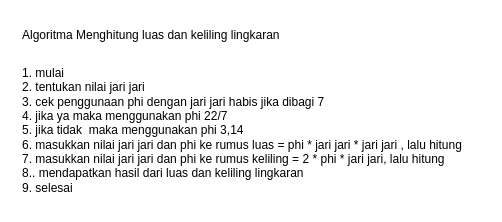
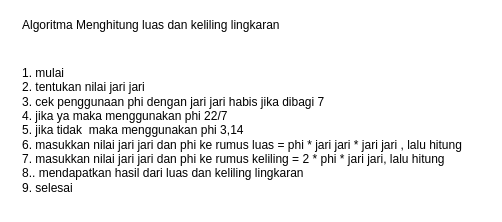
node "Algoritma Menghitung luas dan keliling lingkaran": moved (161, 36) -> (161, 26)
